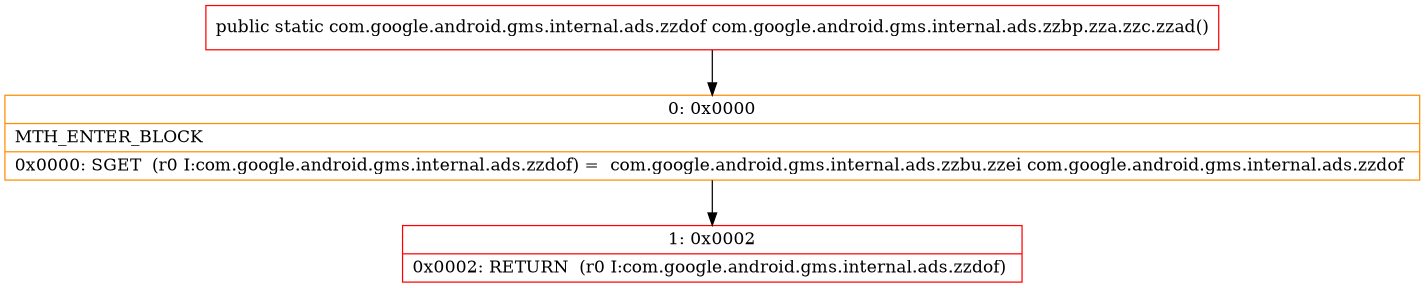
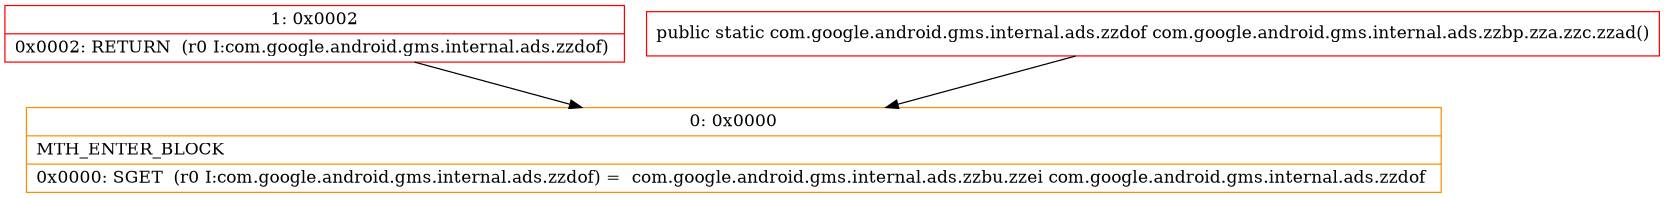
edge "0: 0x0000" -> "1: 0x0002": reversed
